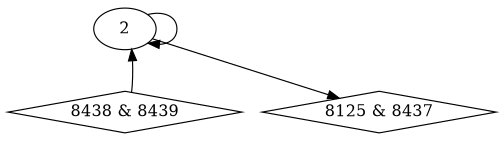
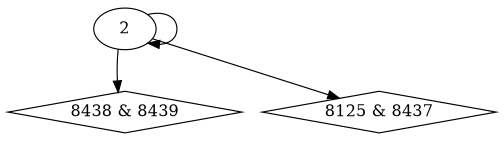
edge "8438 & 8439" -> "2": reversed
